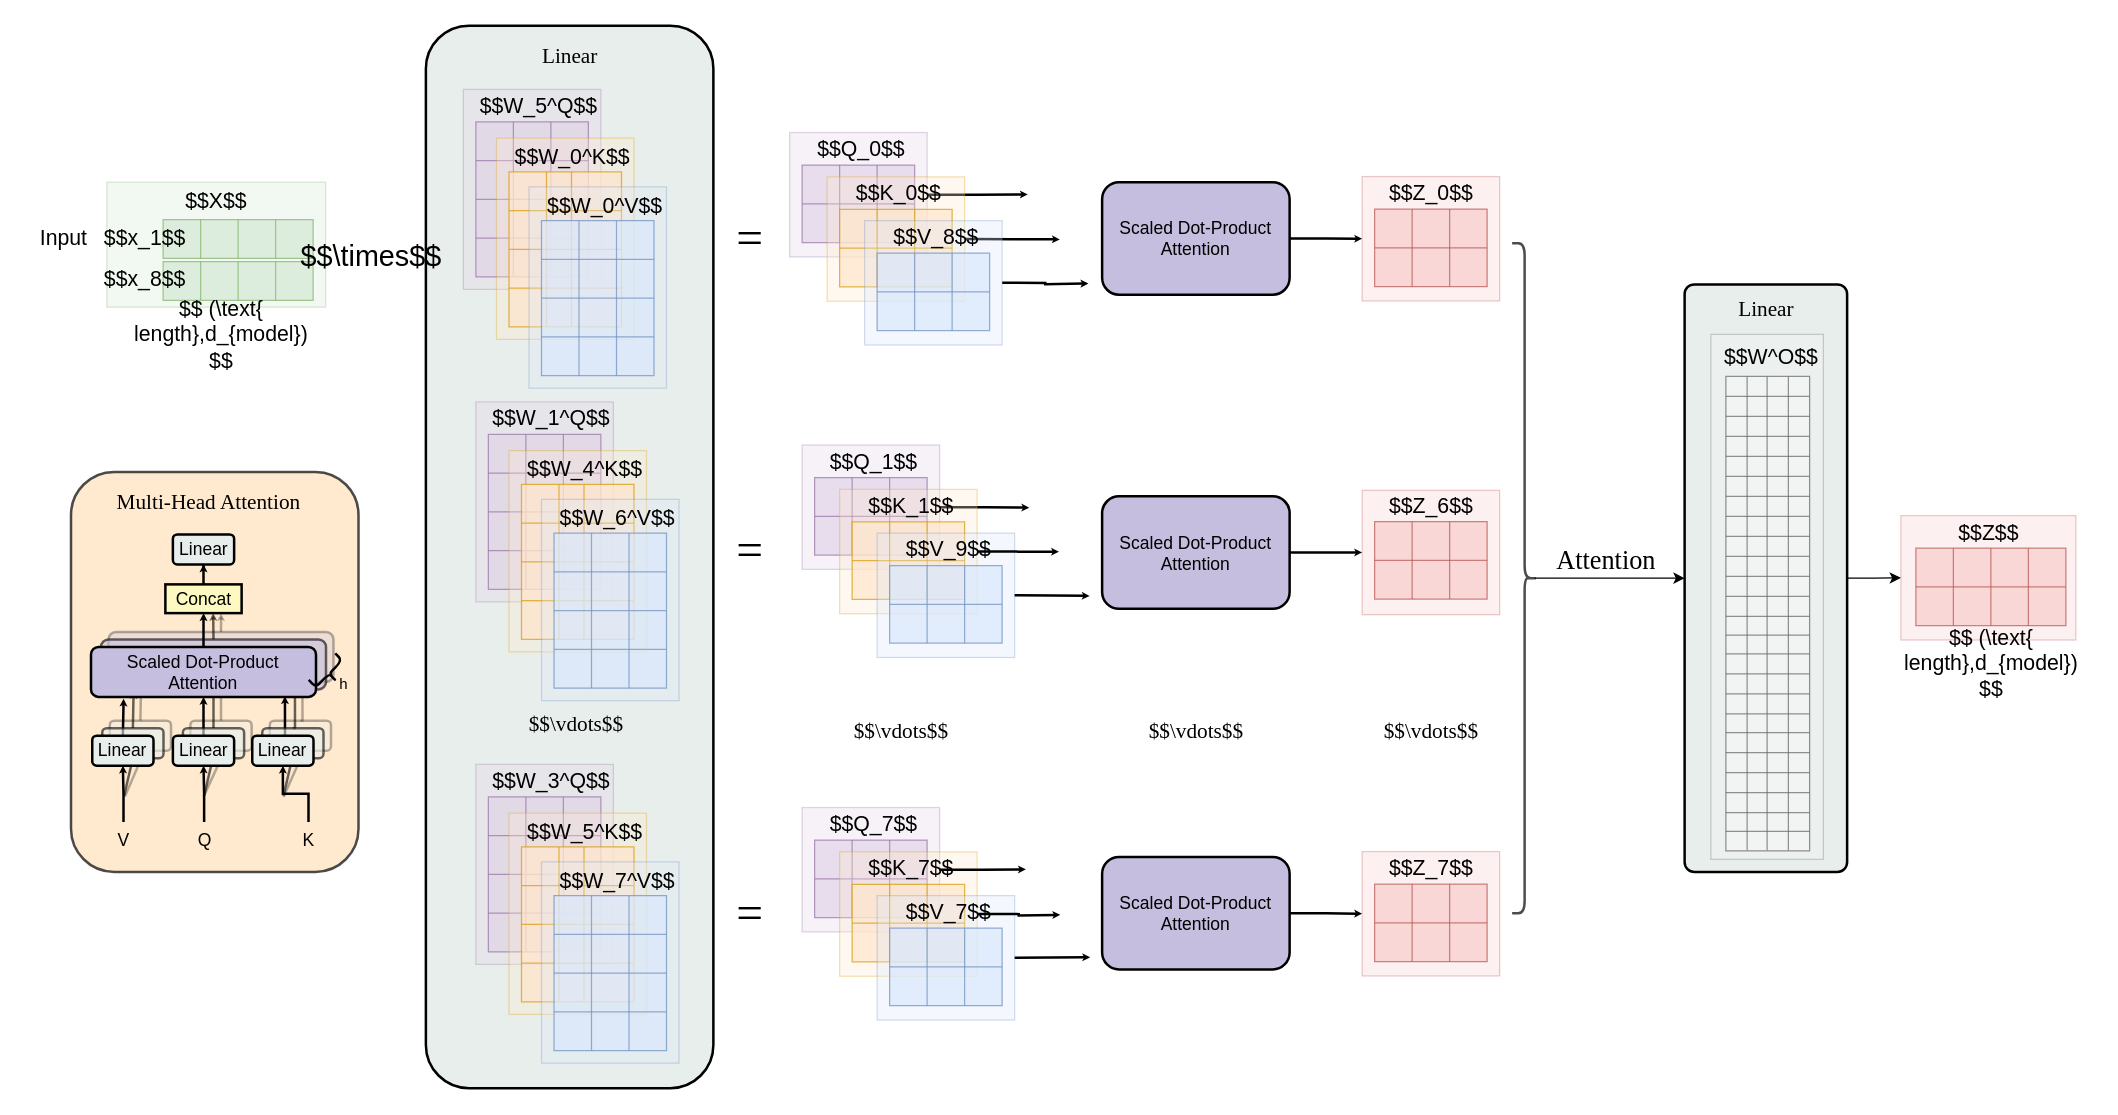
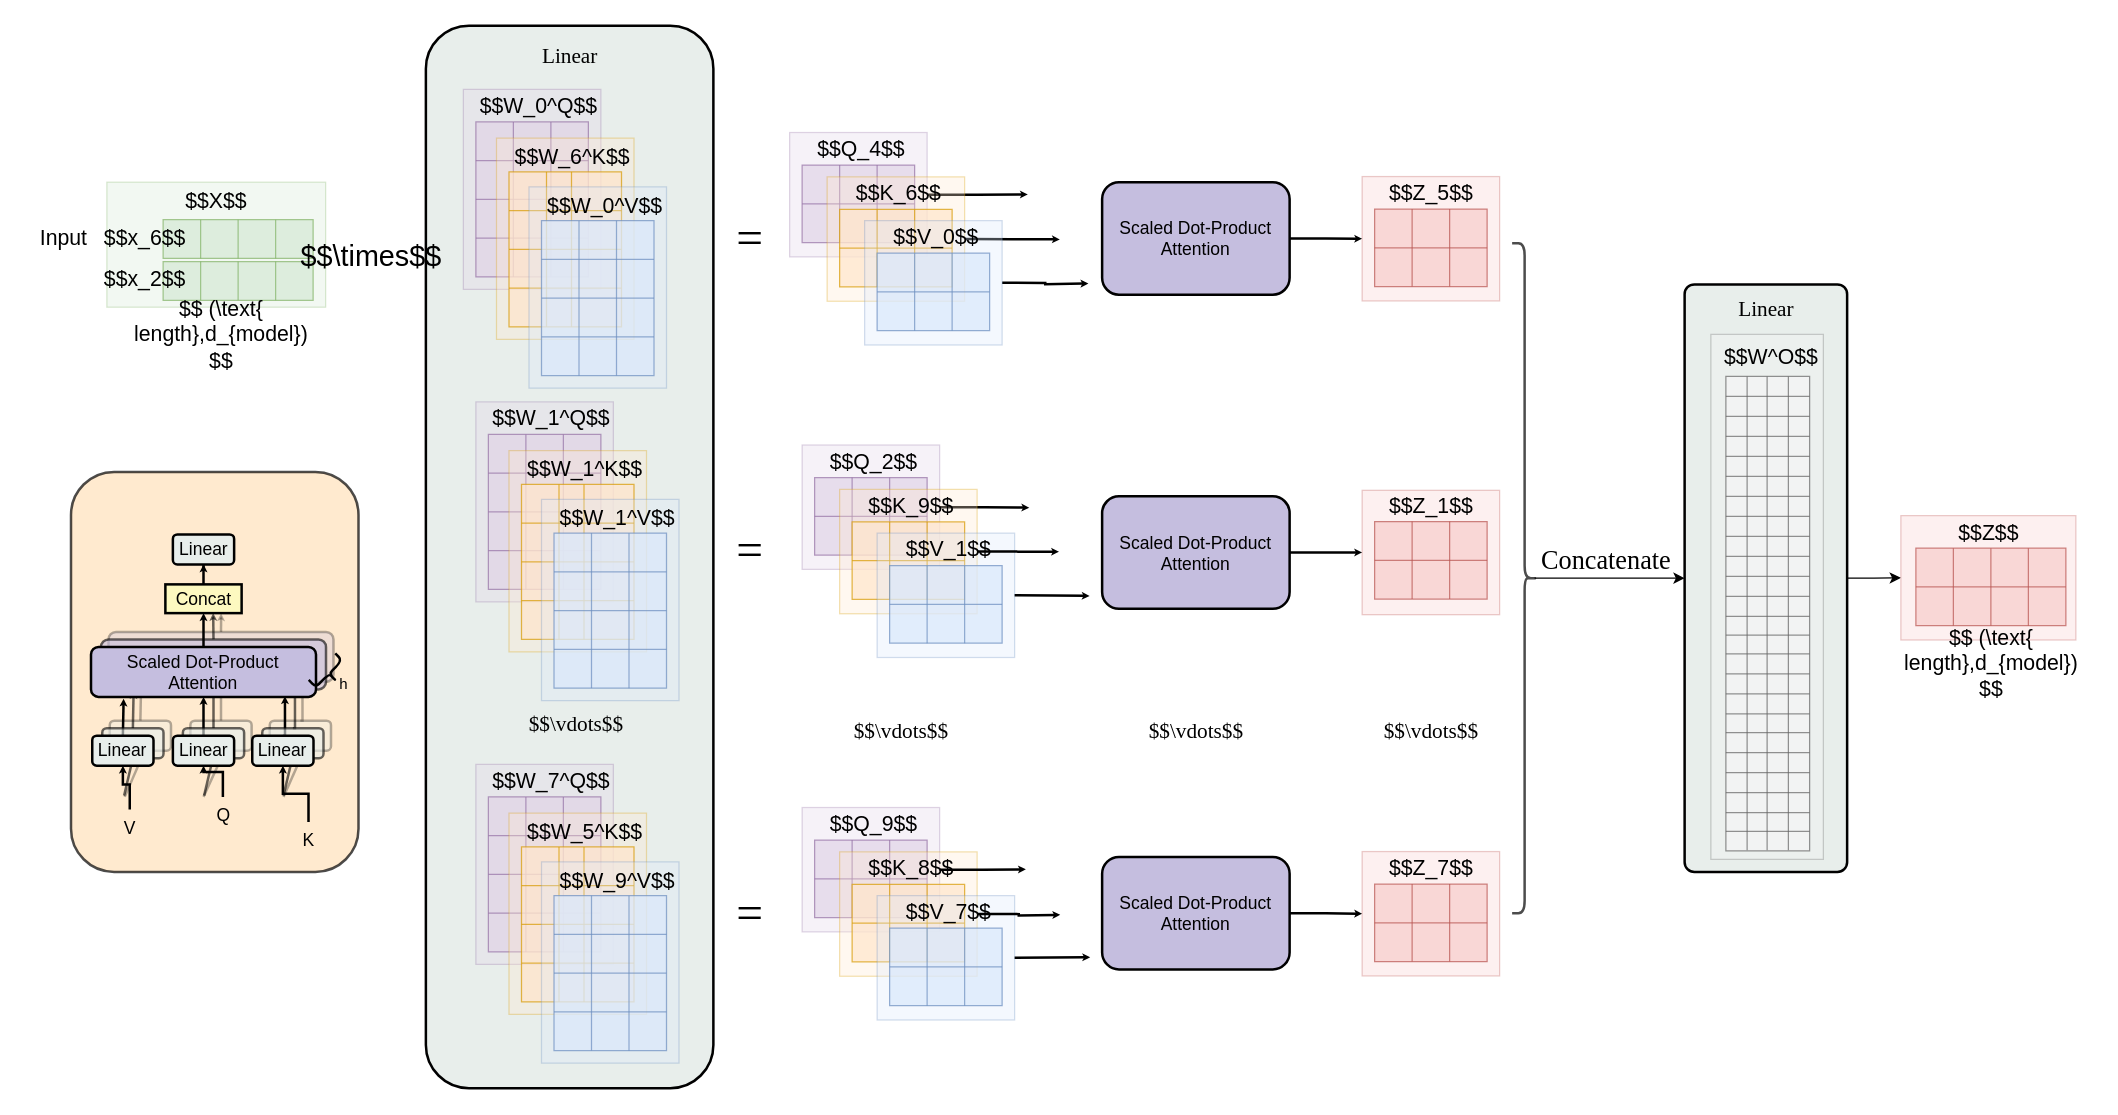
node "$$W_5^Q$$": label "$$W_5^Q$$" -> "$$W_0^Q$$"
node "$$Q_0$$": label "$$Q_0$$" -> "$$Q_4$$"
node "$$W_0^K$$": label "$$W_0^K$$" -> "$$W_6^K$$"
node "$$K_0$$": label "$$K_0$$" -> "$$K_6$$"
node "$$Z_0$$": label "$$Z_0$$" -> "$$Z_5$$"
node "$$V_8$$": label "$$V_8$$" -> "$$V_0$$"
node "$$x_1$$": label "$$x_1$$" -> "$$x_6$$"
node "$$x_8$$": label "$$x_8$$" -> "$$x_2$$"
node "$$Q_1$$": label "$$Q_1$$" -> "$$Q_2$$"
node "$$W_4^K$$": label "$$W_4^K$$" -> "$$W_1^K$$"
node "Multi-Head Attention": removed
node "$$K_1$$": label "$$K_1$$" -> "$$K_9$$"
node "$$Z_6$$": label "$$Z_6$$" -> "$$Z_1$$"
node "$$W_6^V$$": label "$$W_6^V$$" -> "$$W_1^V$$"
node "$$V_9$$": label "$$V_9$$" -> "$$V_1$$"
node "Attention": label "Attention" -> "Concatenate"
node "$$W_3^Q$$": label "$$W_3^Q$$" -> "$$W_7^Q$$"
node "$$Q_7$$": label "$$Q_7$$" -> "$$Q_9$$"
node "V": moved (123, 841) -> (130, 828)
node "Q": moved (204, 841) -> (223, 816)
node "$$K_7$$": label "$$K_7$$" -> "$$K_8$$"
node "$$W_7^V$$": label "$$W_7^V$$" -> "$$W_9^V$$"
